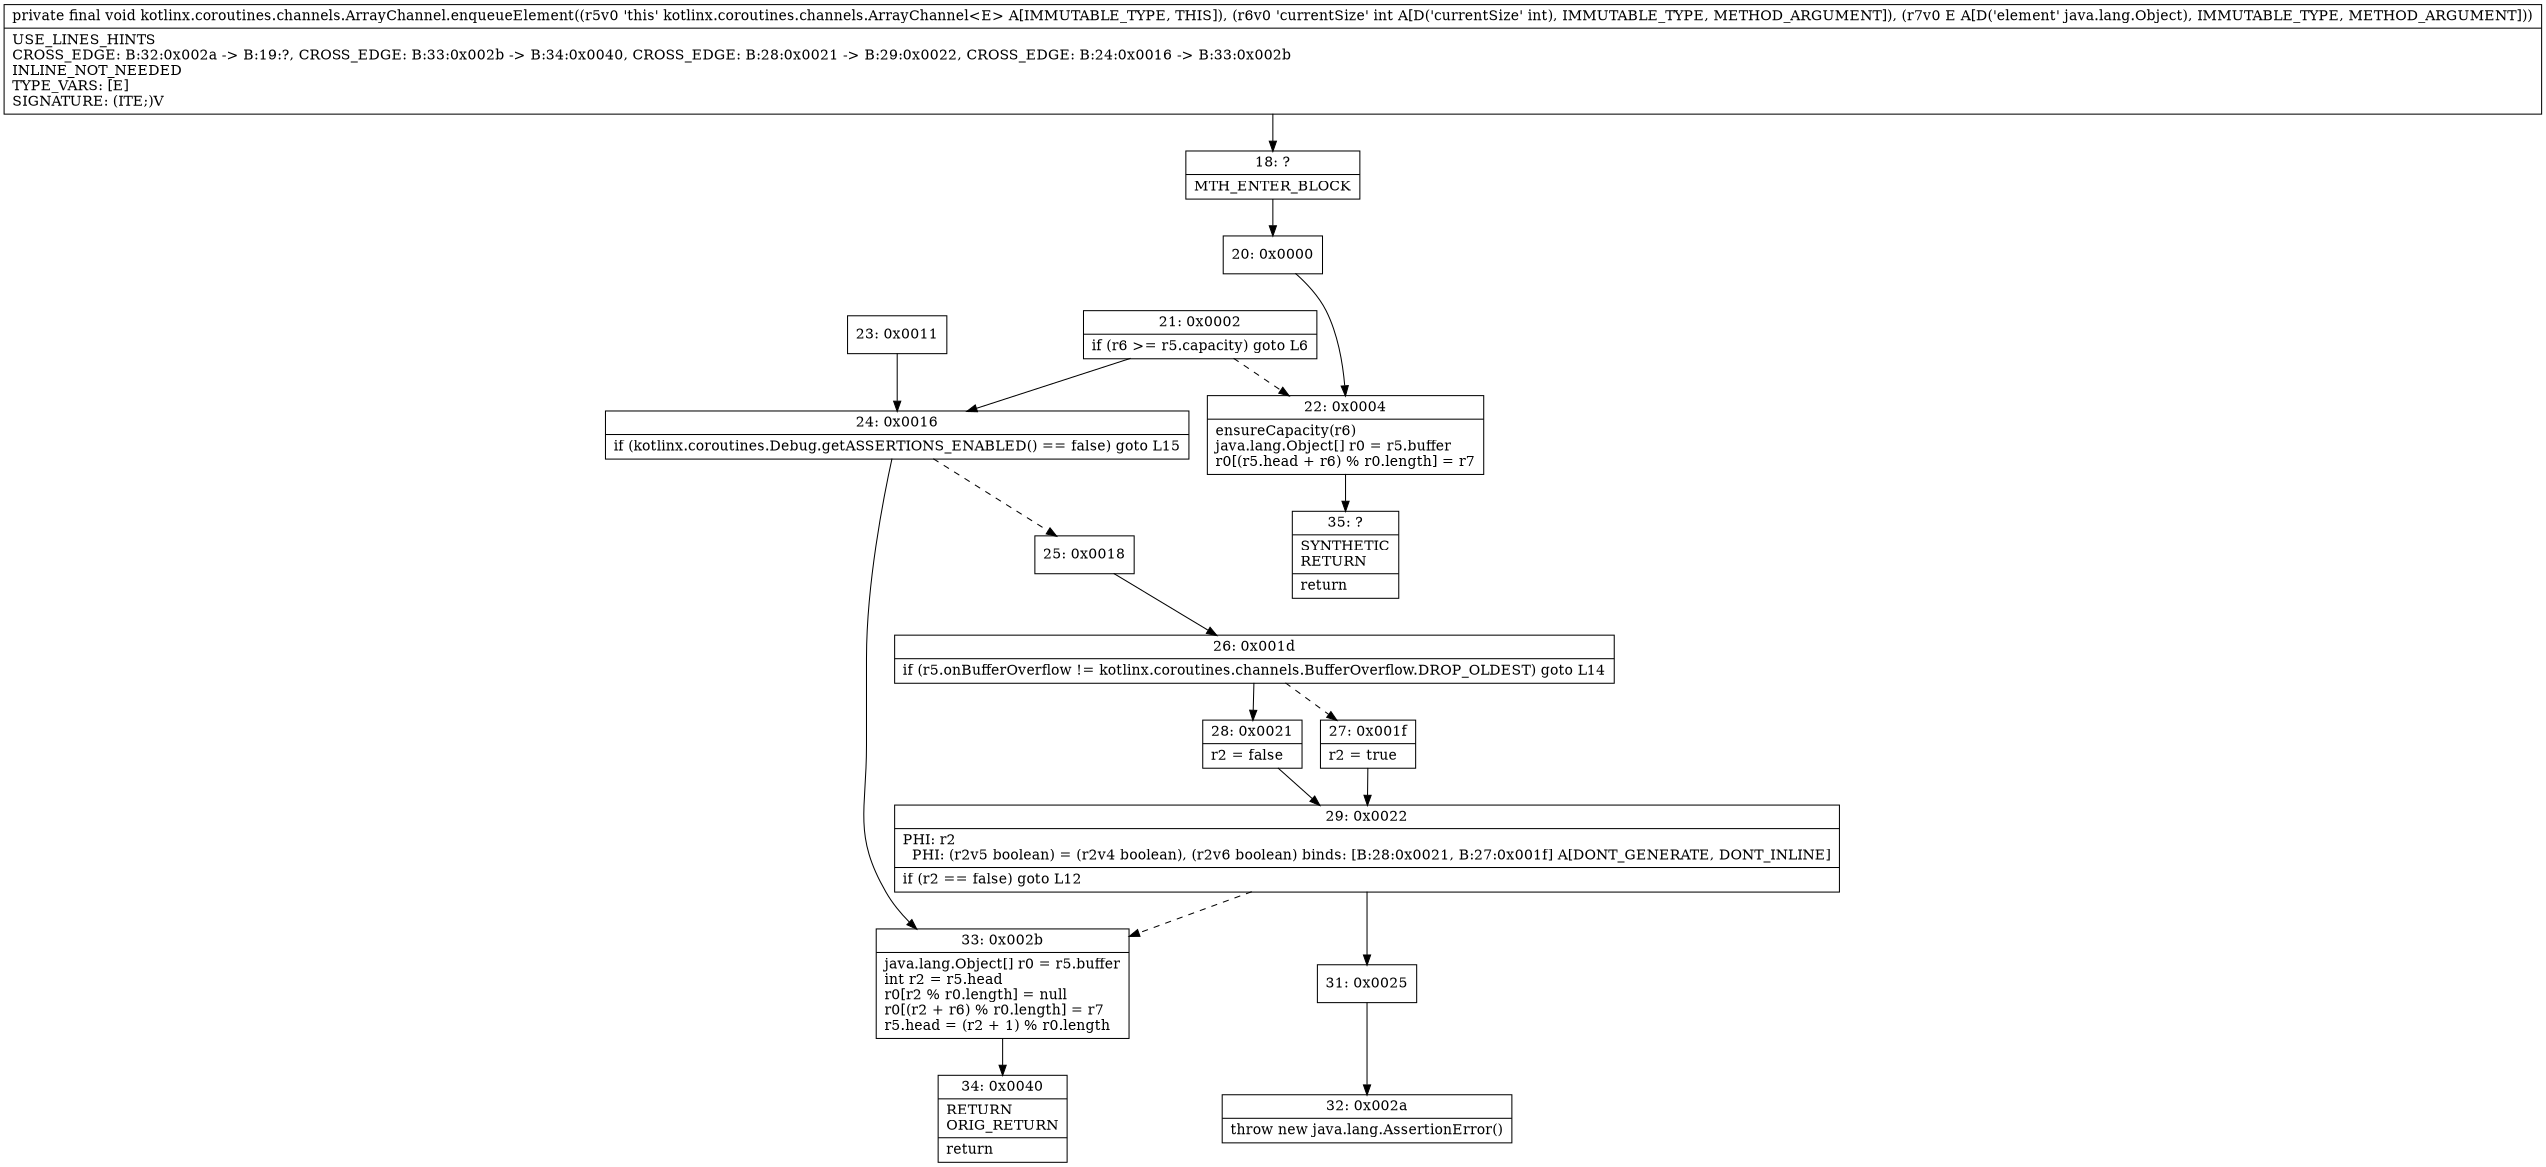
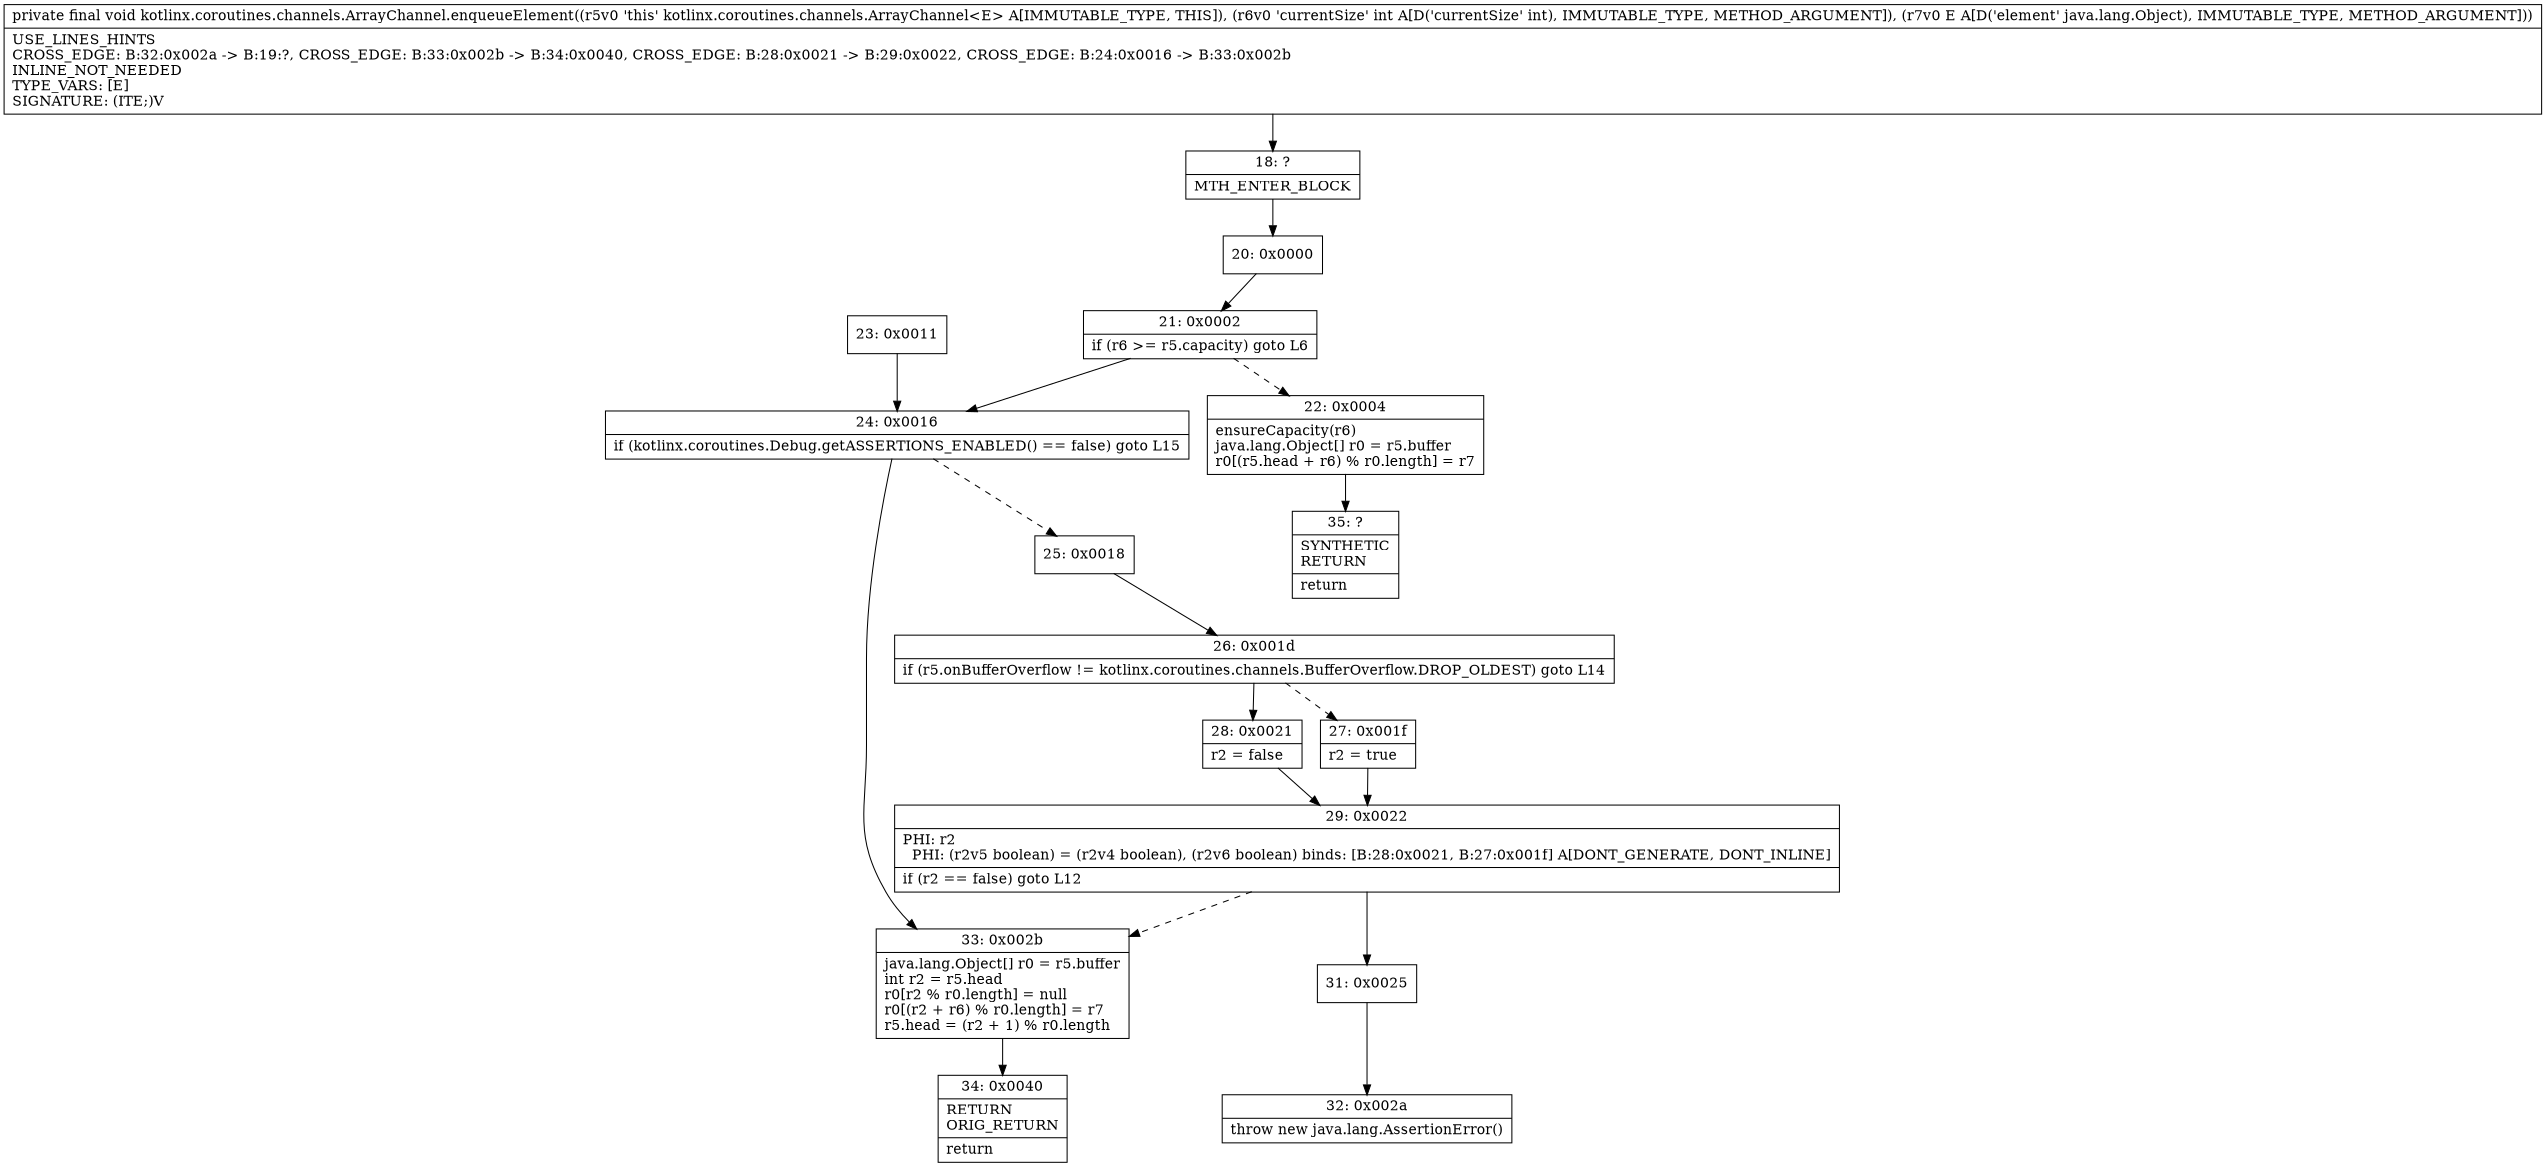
edge "20: 0x0000" -> "22: 0x0004": now "20: 0x0000" -> "21: 0x0002"
